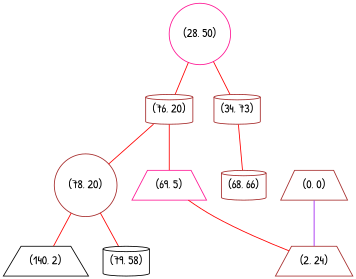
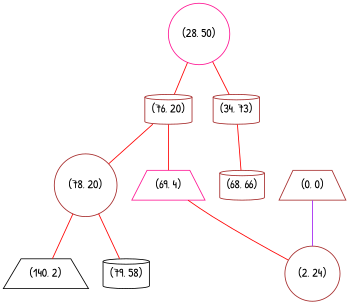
node "(69, 5)": label "(69, 5)" -> "(69, 4)"
node "(2, 24)": shape trapezium -> circle
